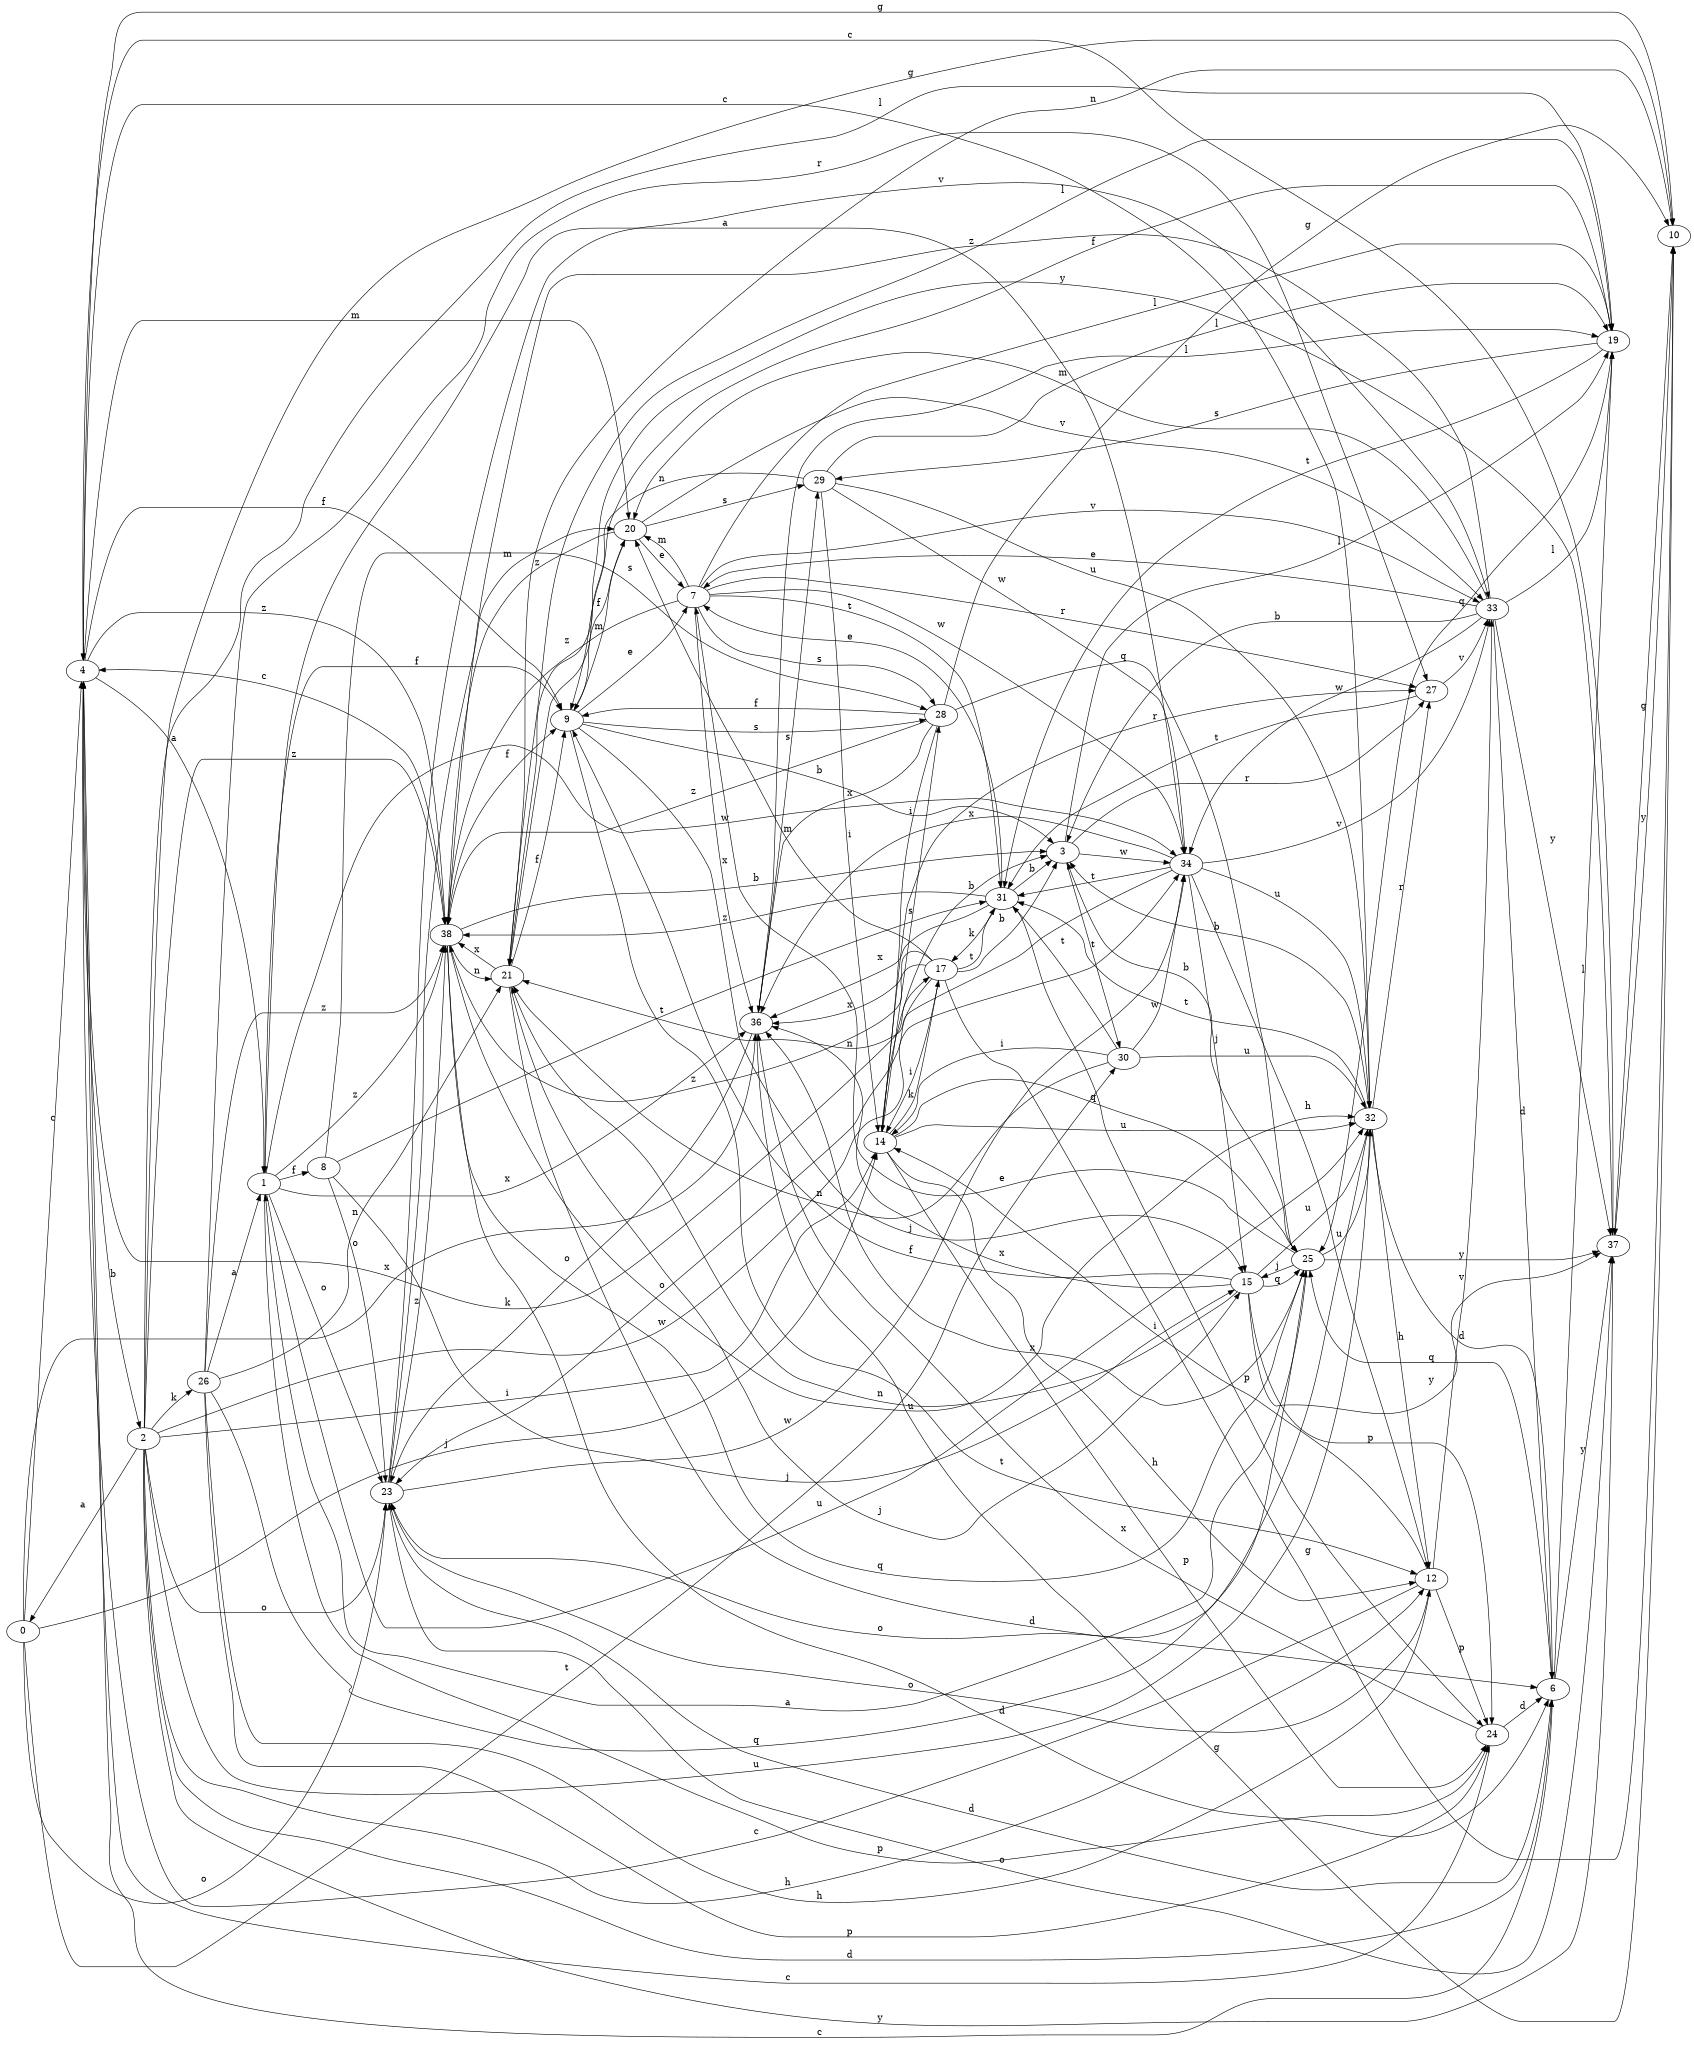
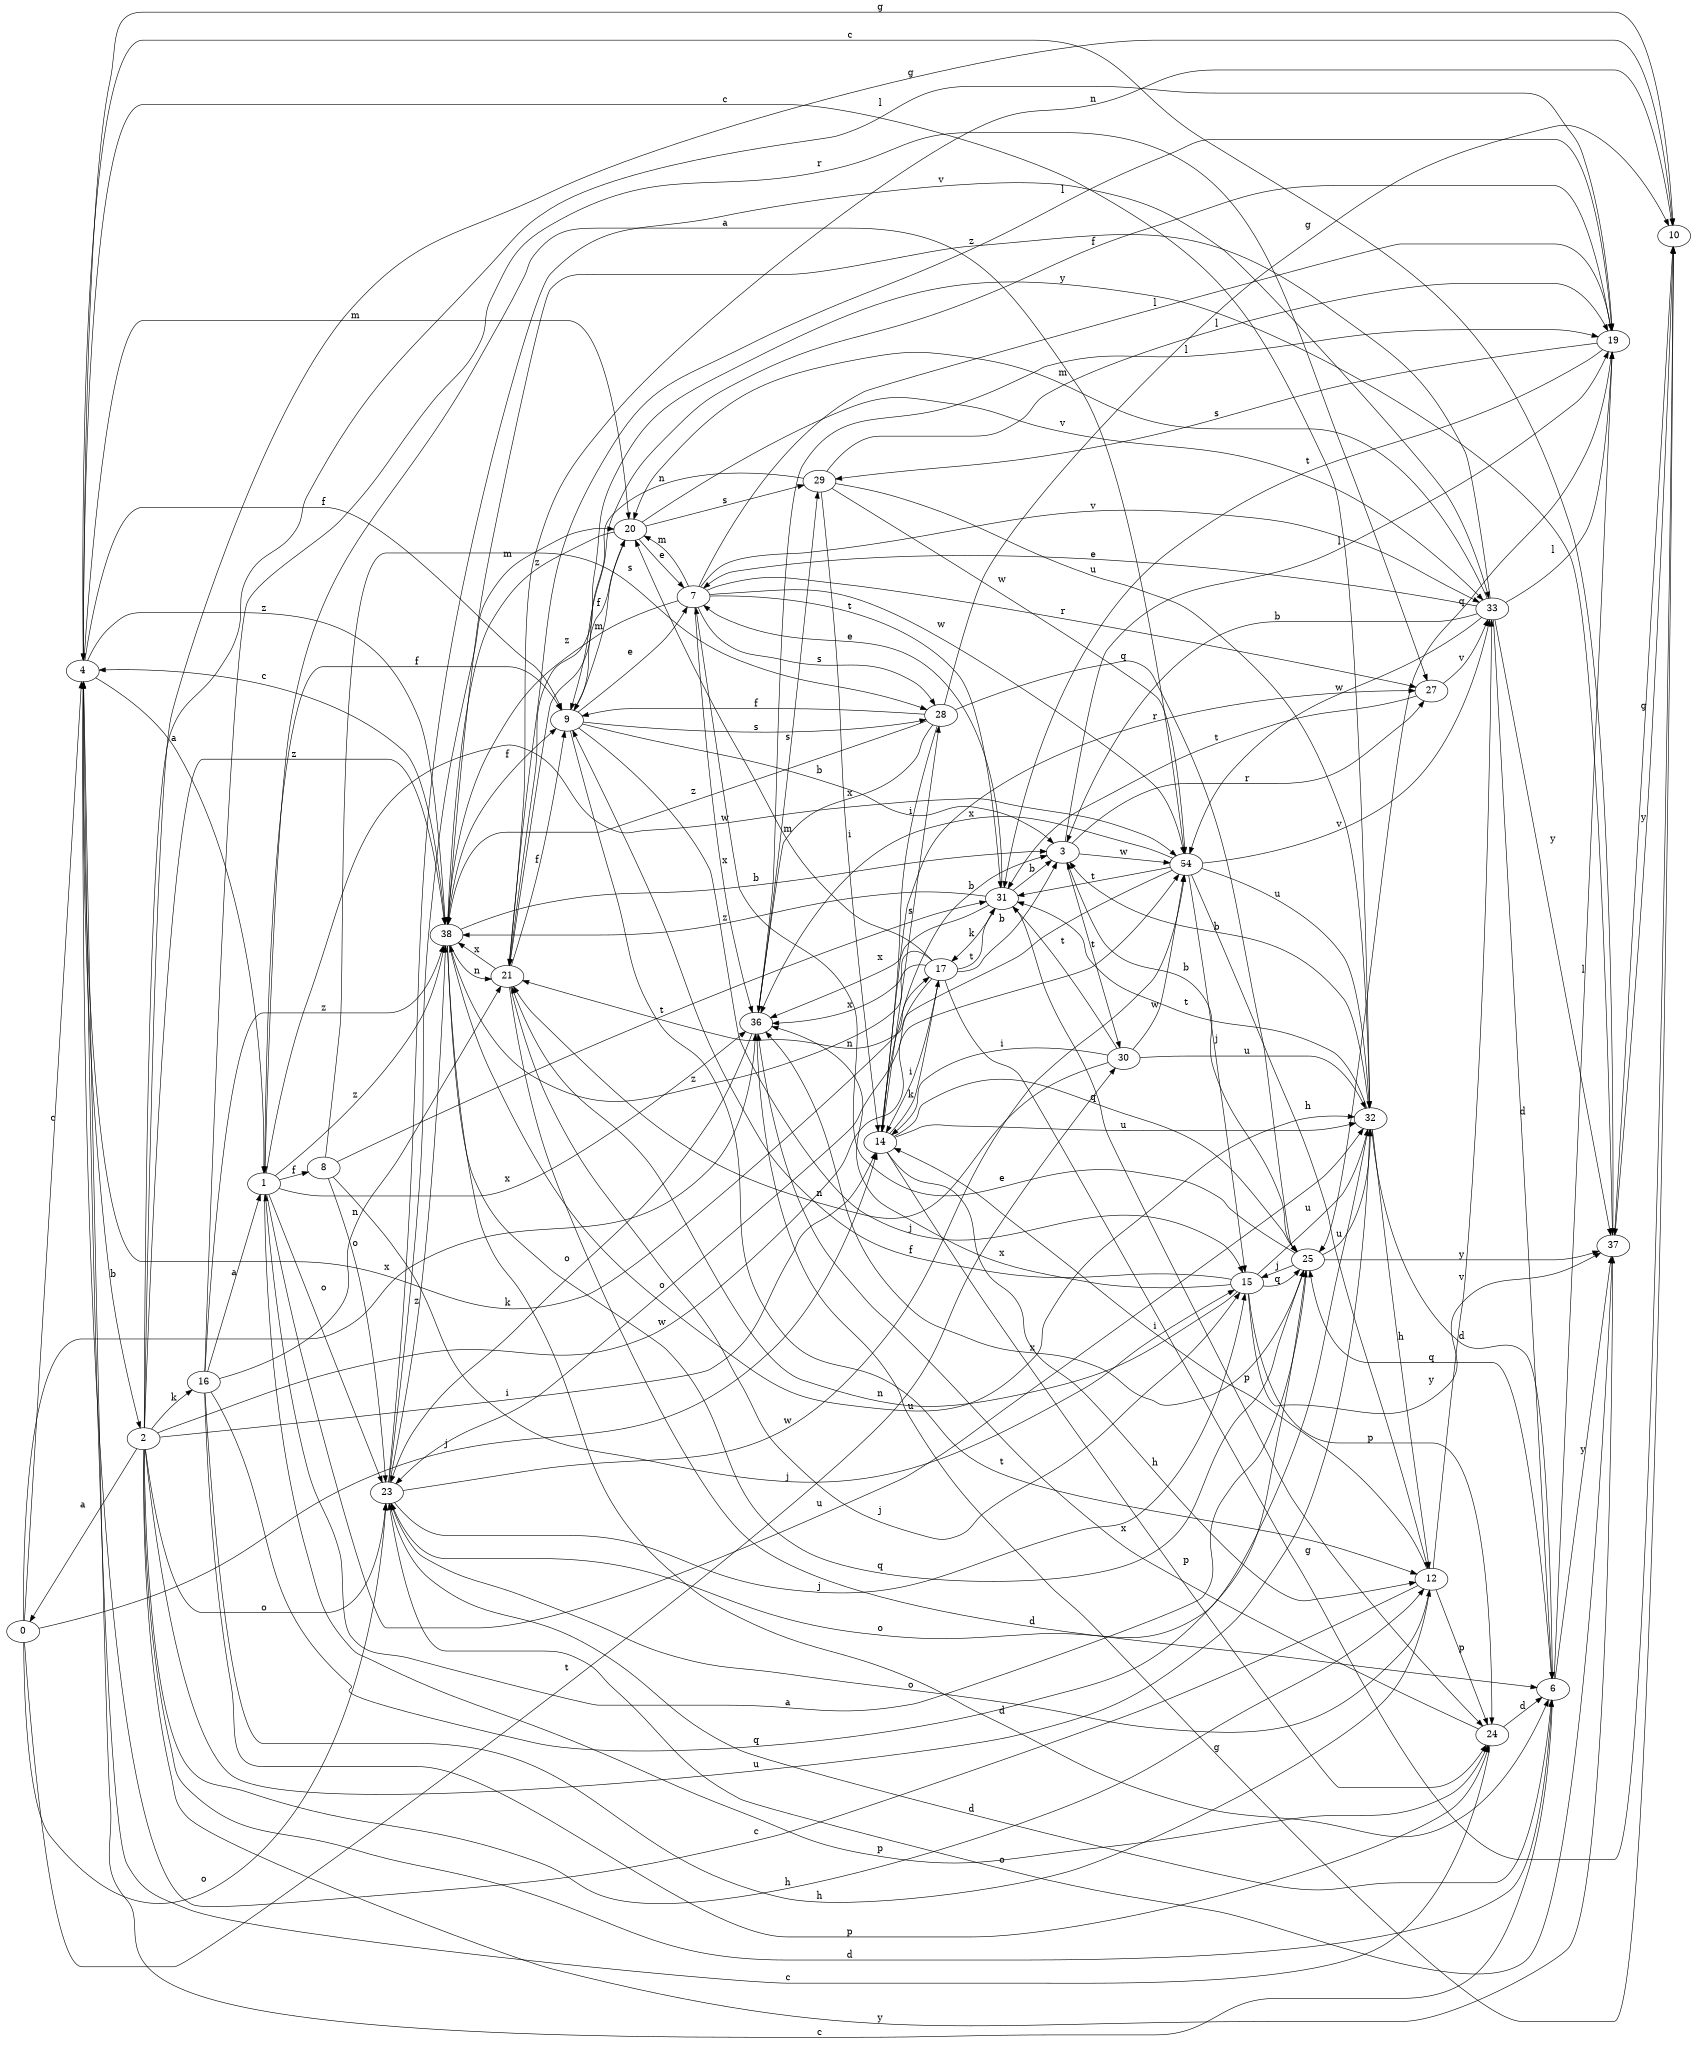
node "34": label "34" -> "54"
edge "32" -> "27": removed, label "r"
node "26": label "26" -> "16"
edge "23" -> "15": added, label "j"
